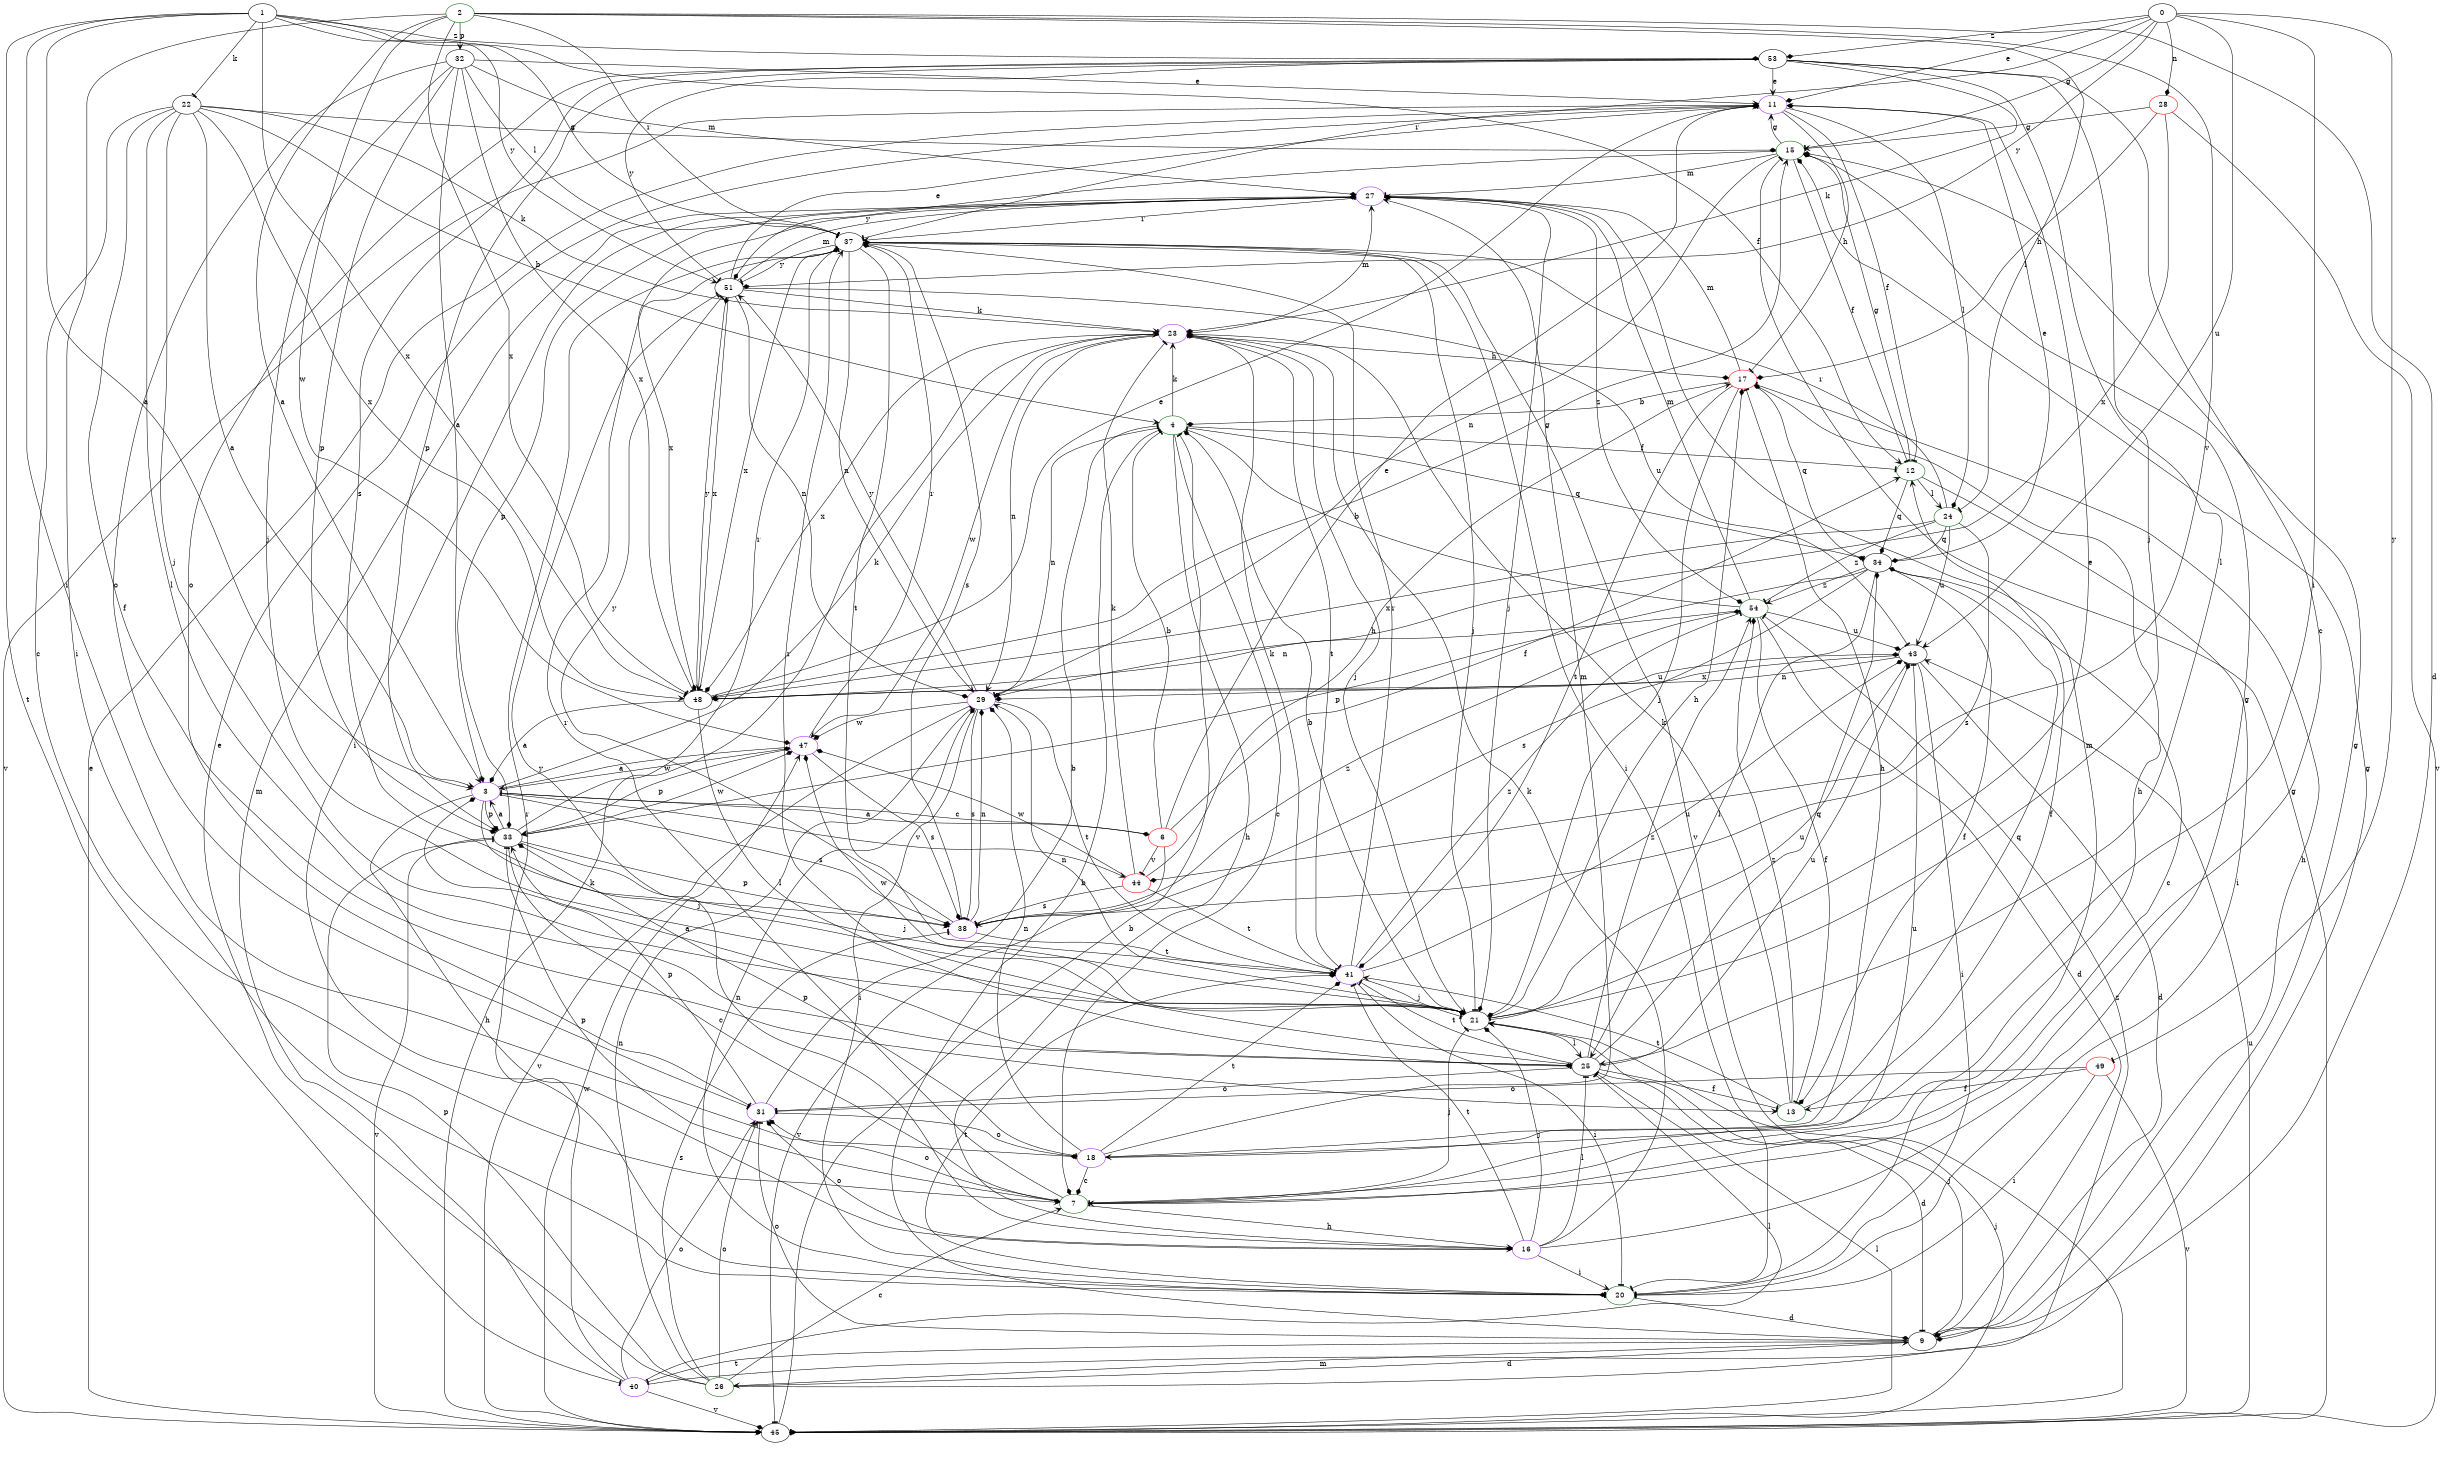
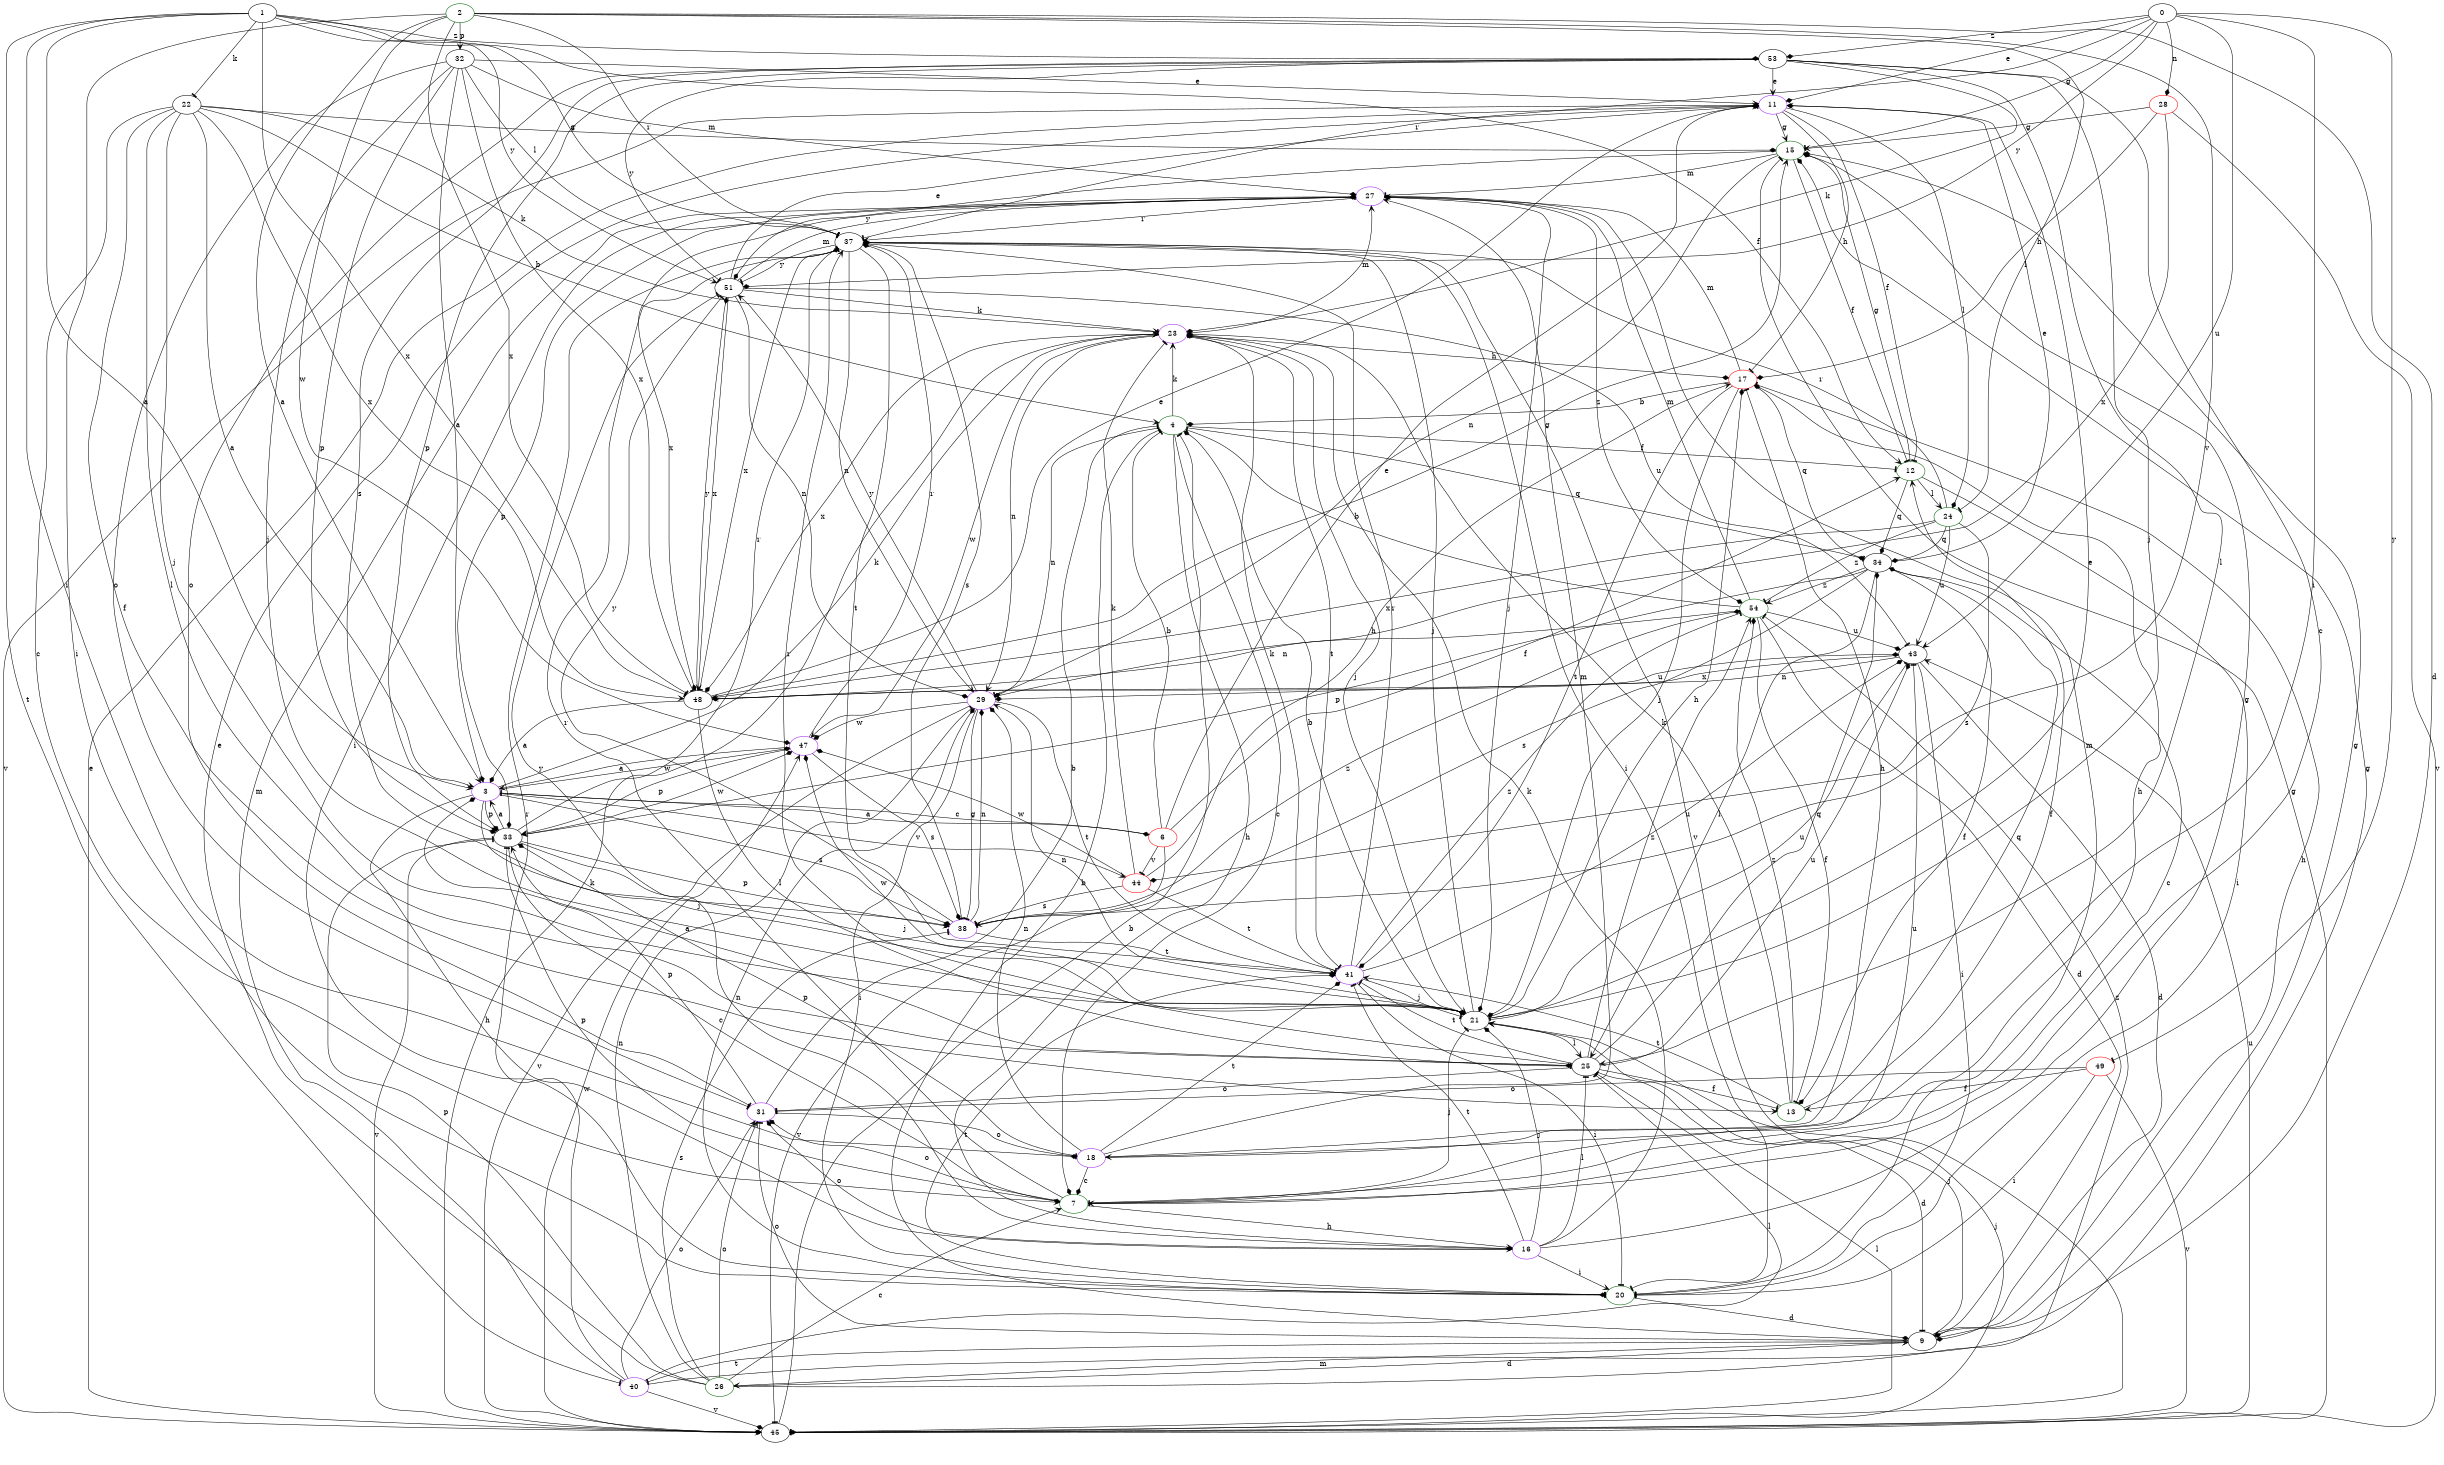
edge "15" -> "11": reversed
edge "37" -> "21": reversed
edge "29" -> "38": label "s" -> "g"
